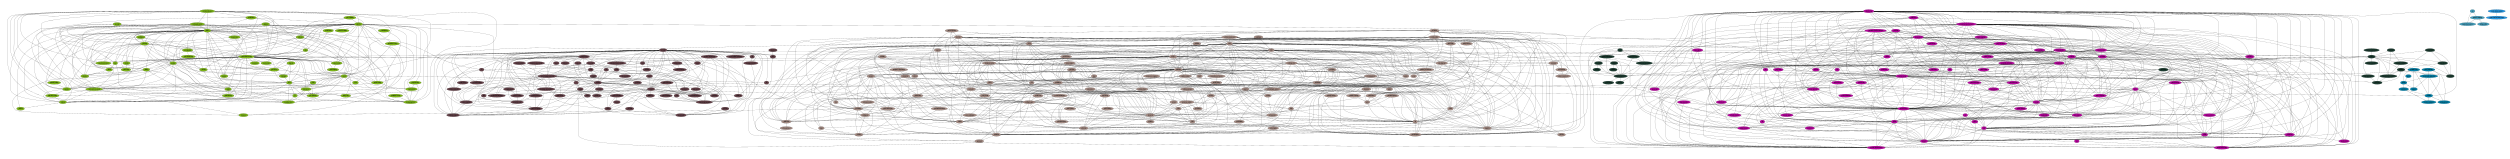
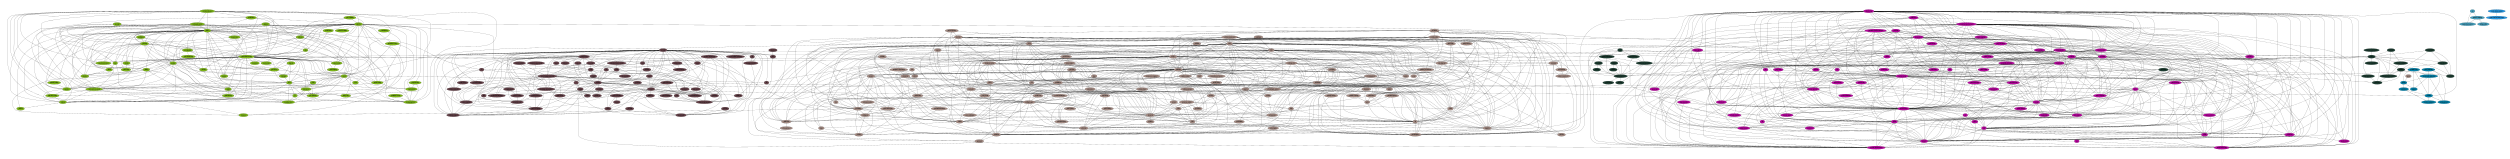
node "_nasa": added
node "_genes": fillcolor #0281a9 -> #a38a82
